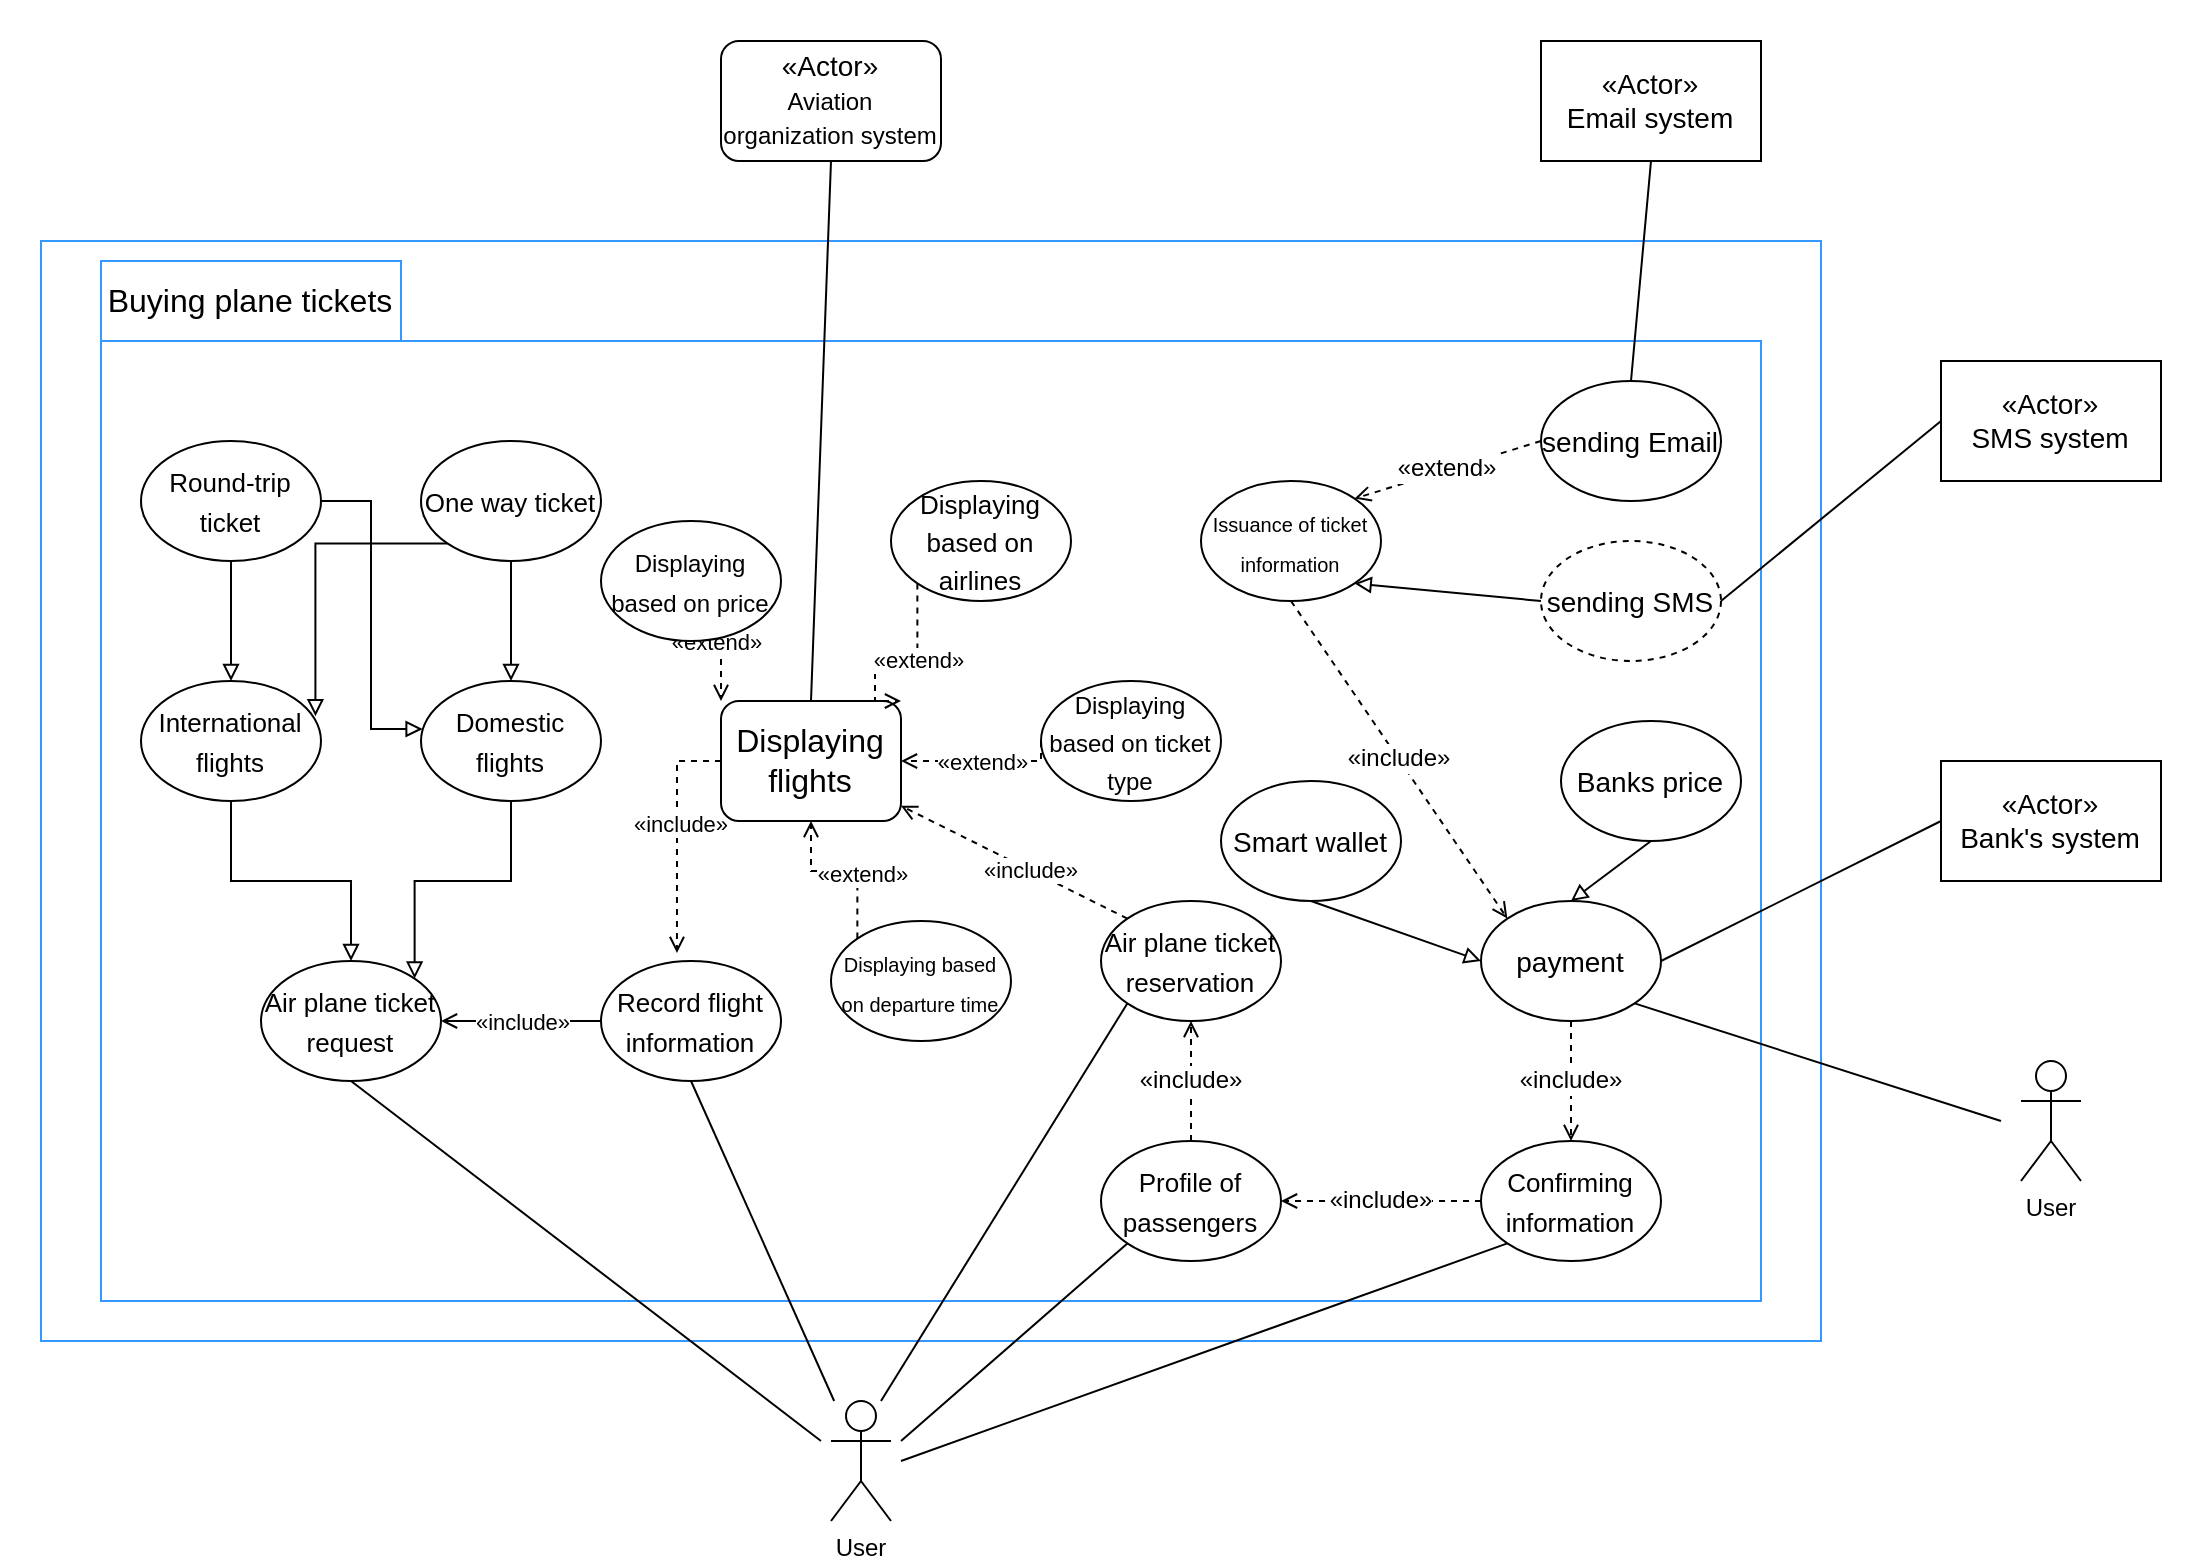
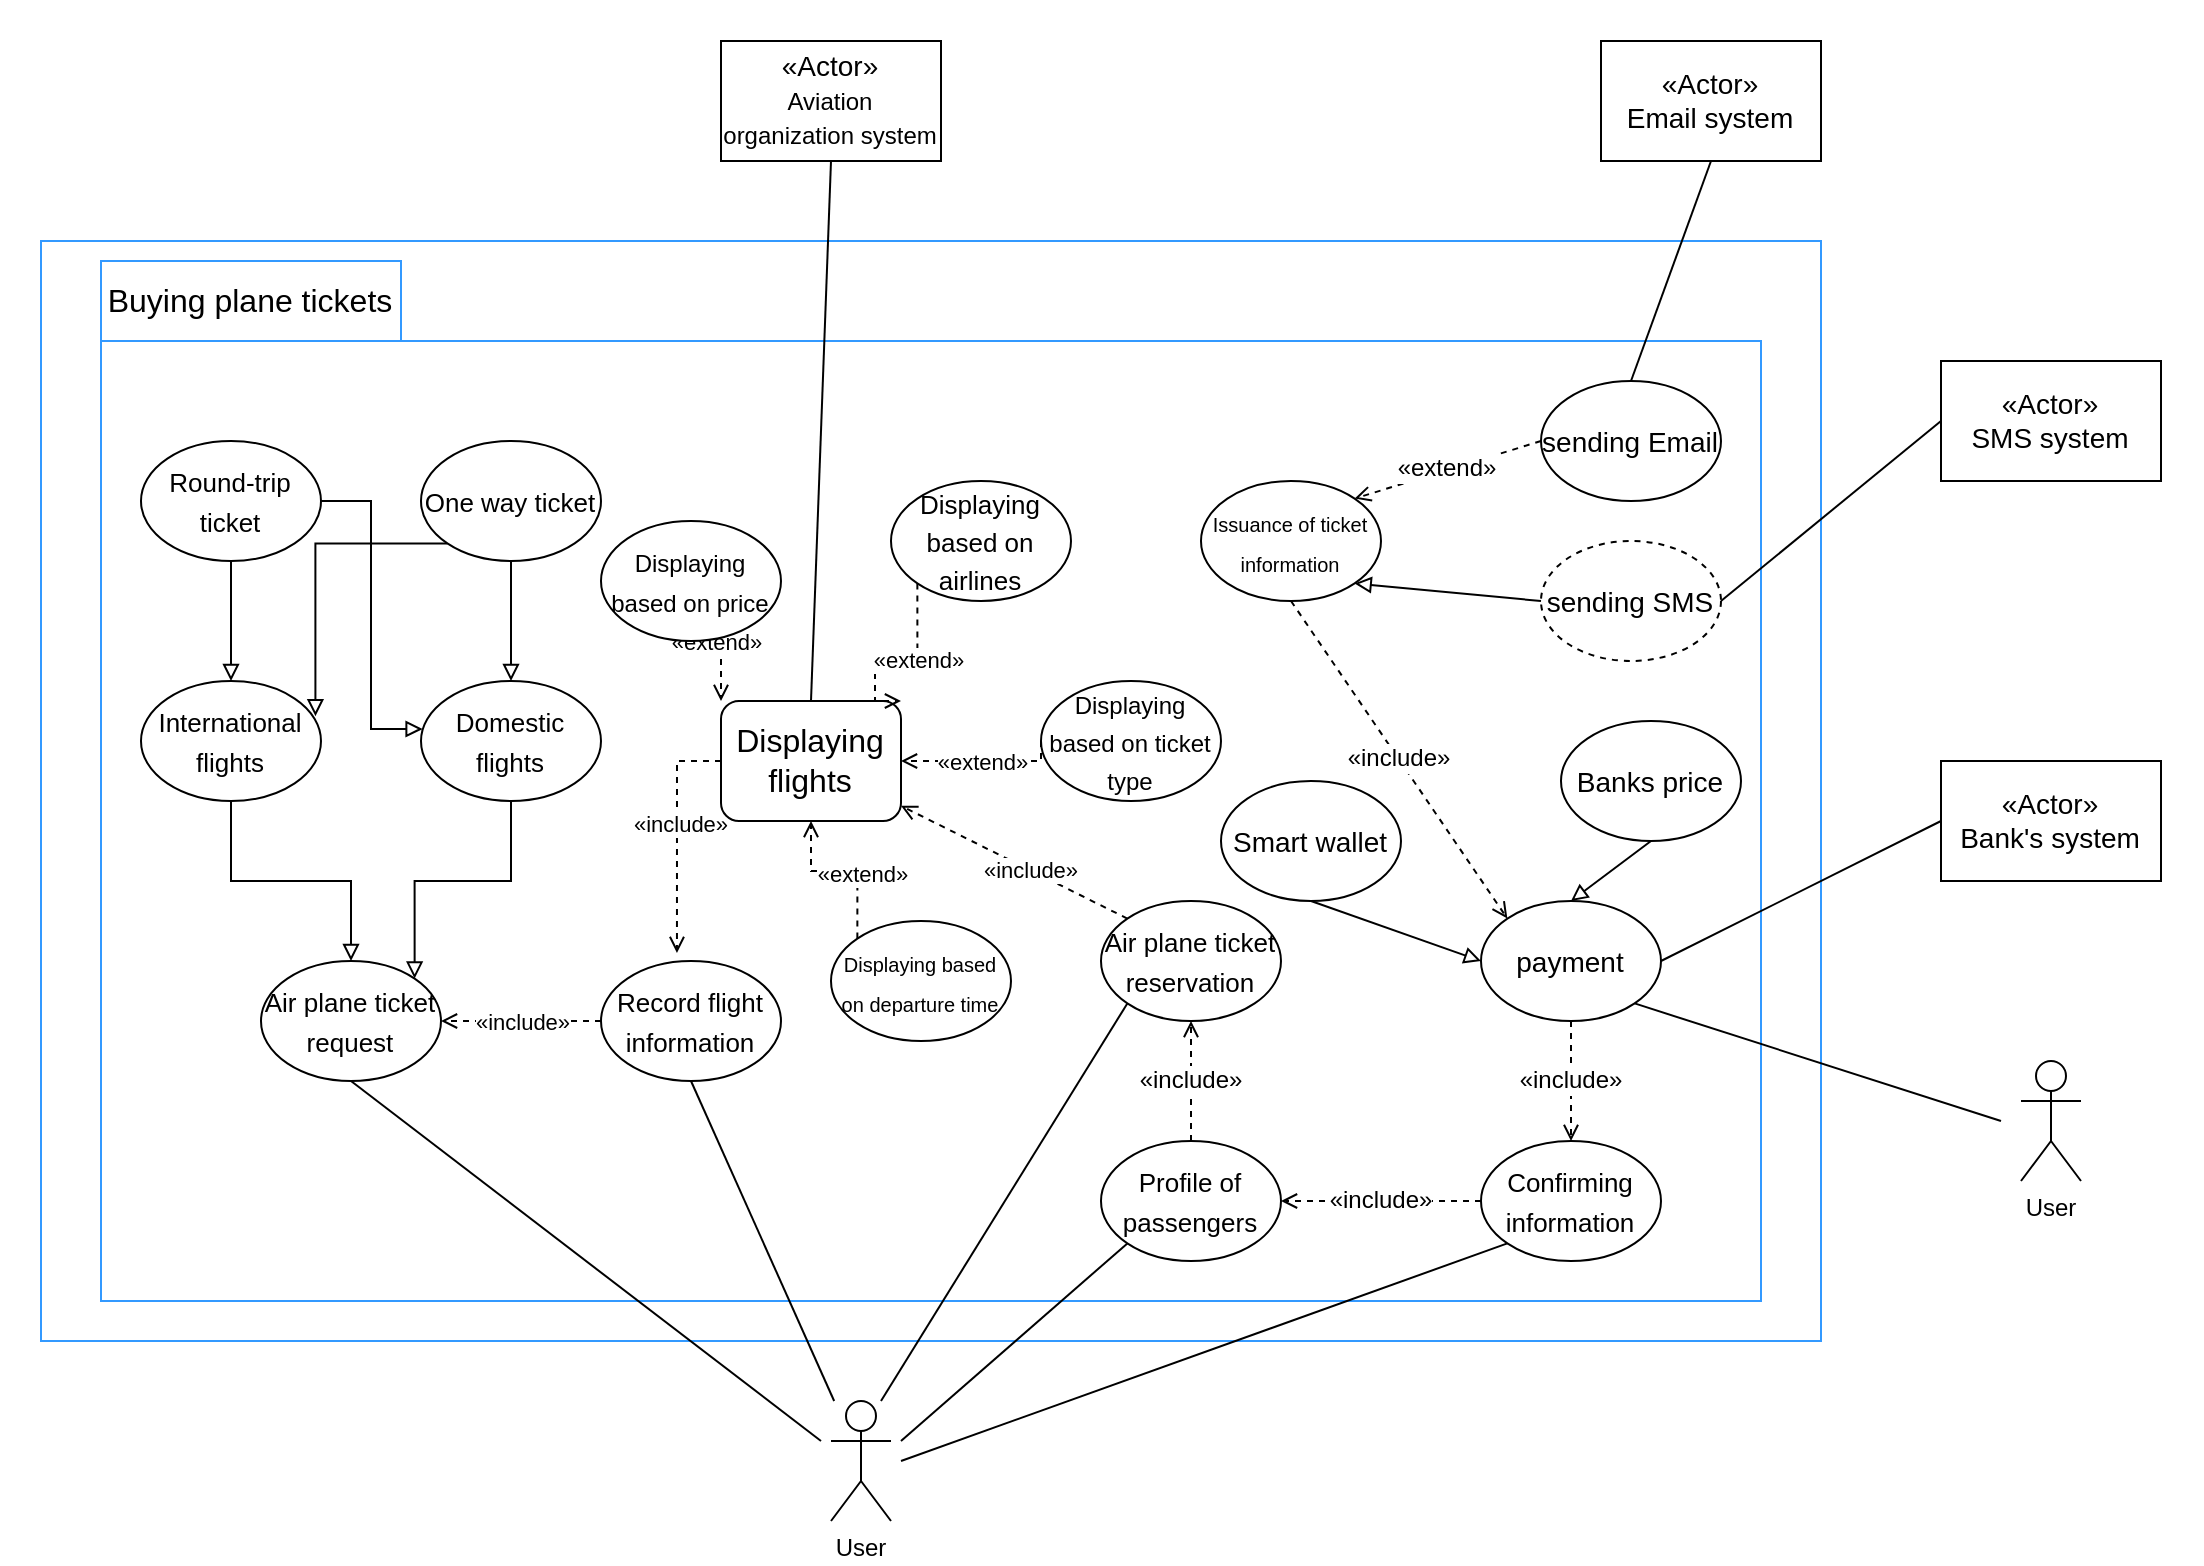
node "«Actor» Aviation organization system": shape rounded rectangle -> rectangle
node "«Actor» Email system": moved (1651, 101) -> (1711, 101)
edge "Record flight information" -> "Air plane ticket request": style solid -> dashed
